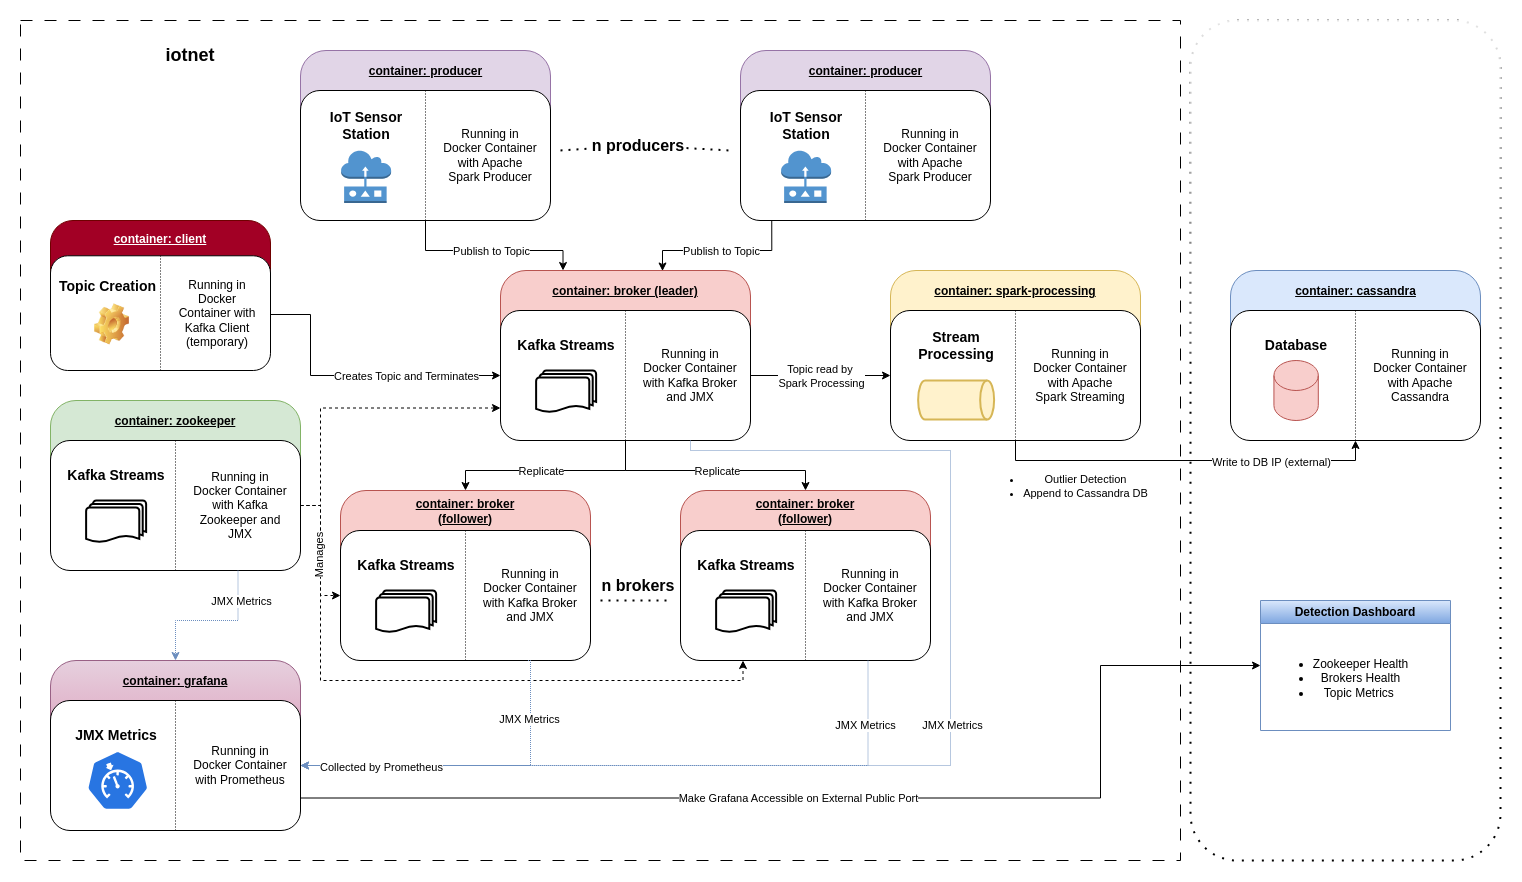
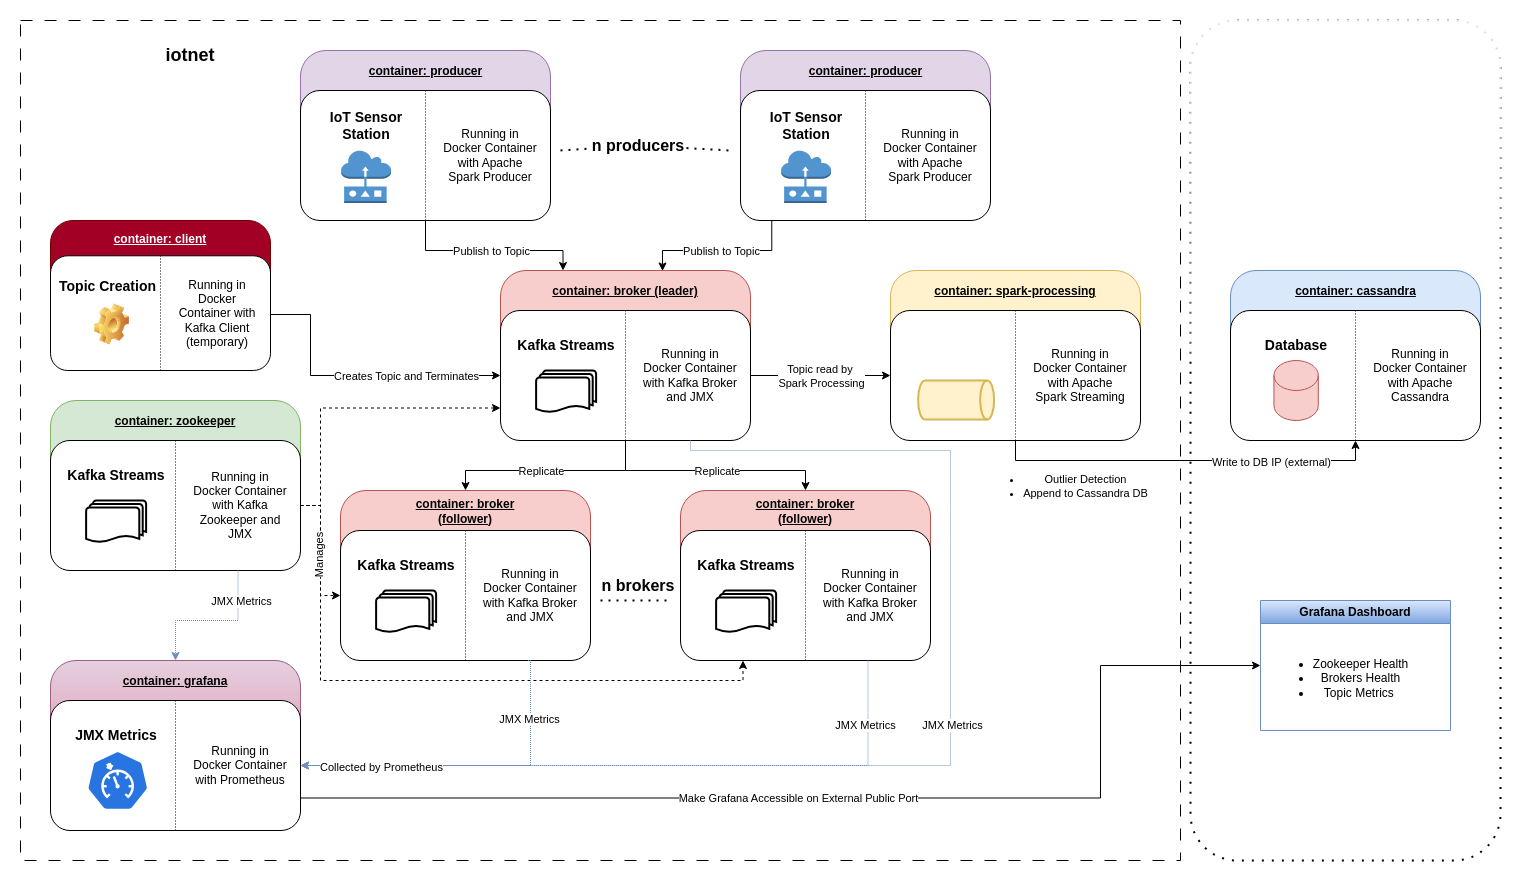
node "Stream Processing": removed
node "Detection Dashboard": label "Detection Dashboard" -> "Grafana Dashboard"
